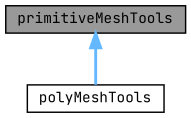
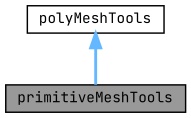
edge "polyMeshTools" -> "primitiveMeshTools": reversed
